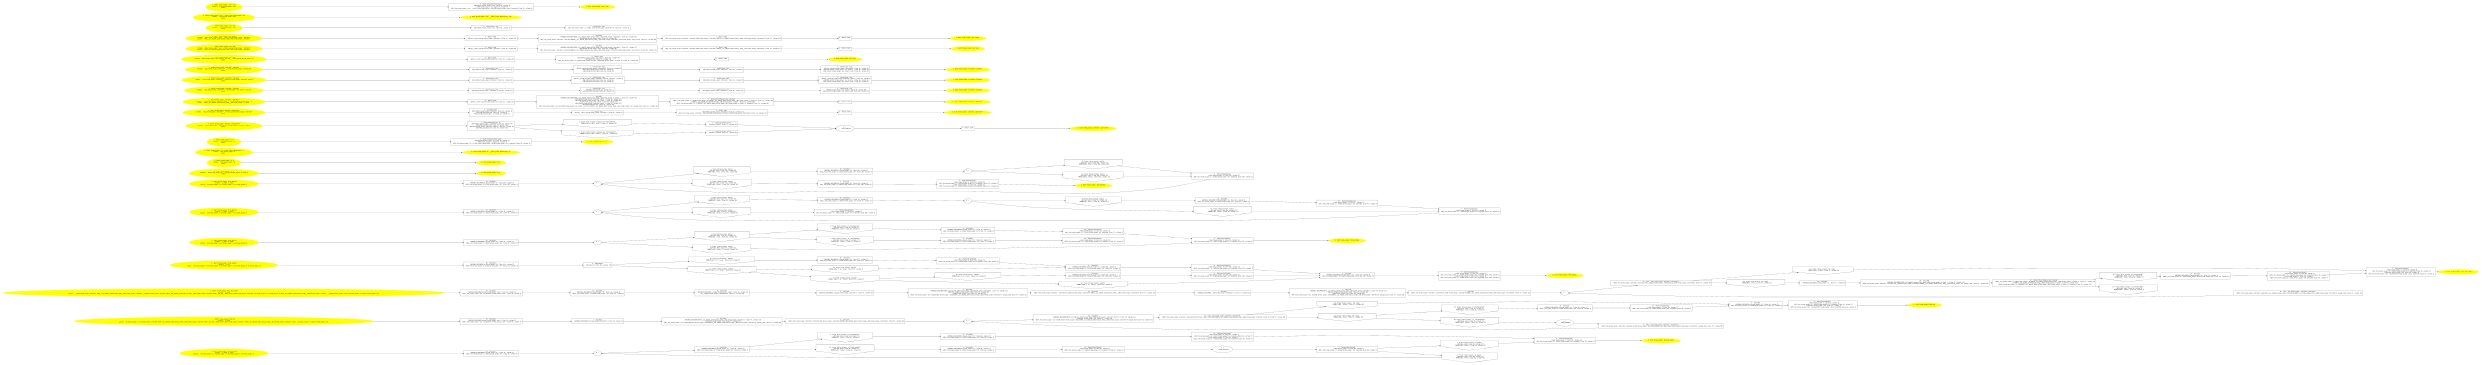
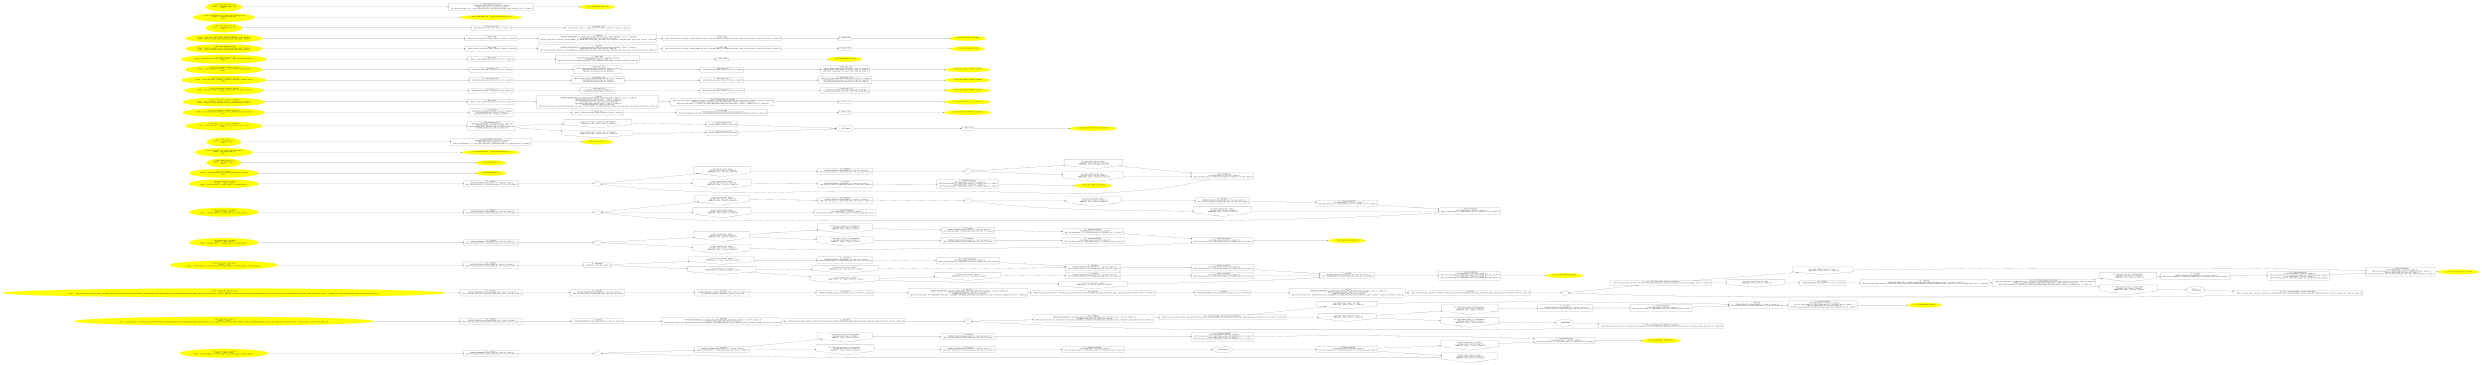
node "15: + END_BRANCHES": added
